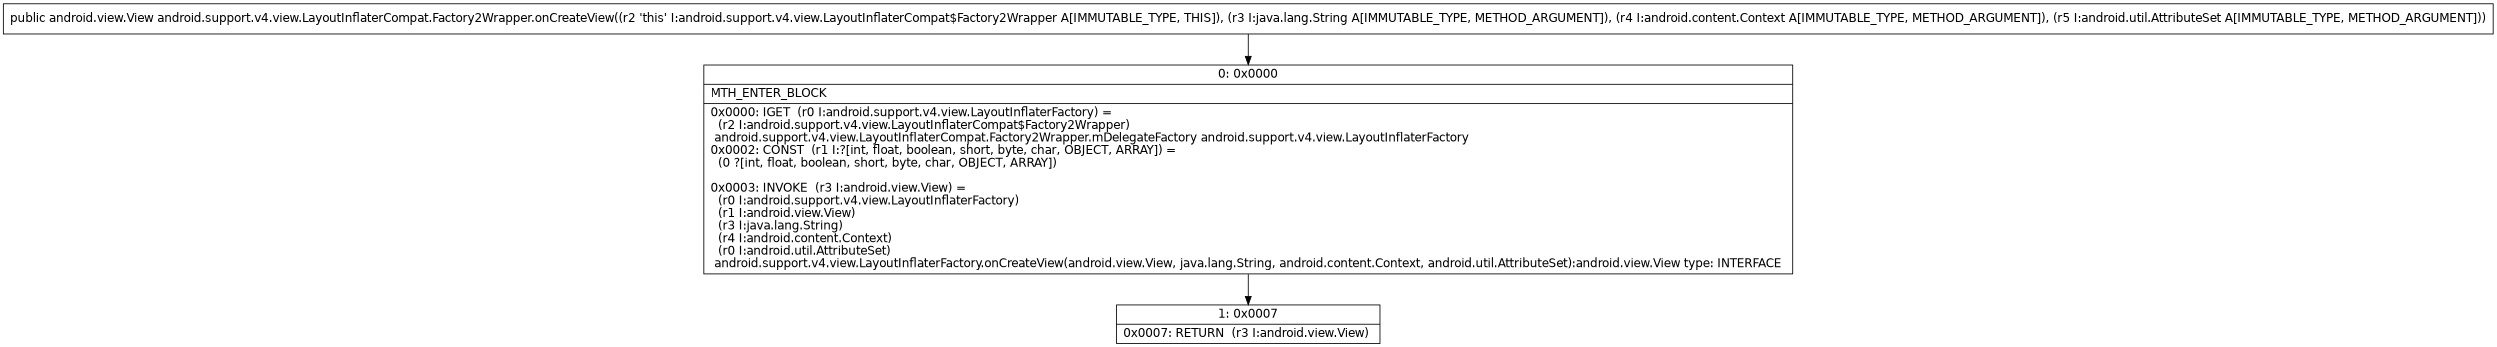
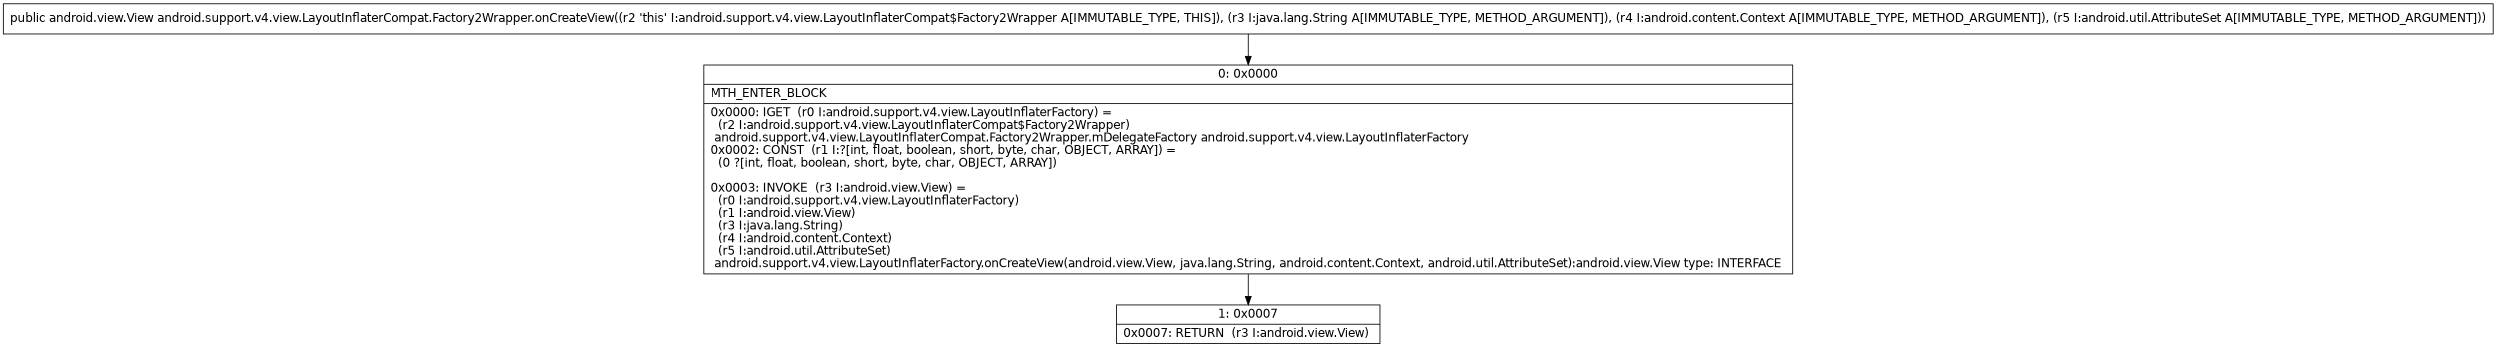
node "0: 0x0000": text "(r0 I:android.util.AttributeSet)" -> "(r5 I:android.util.AttributeSet)"
